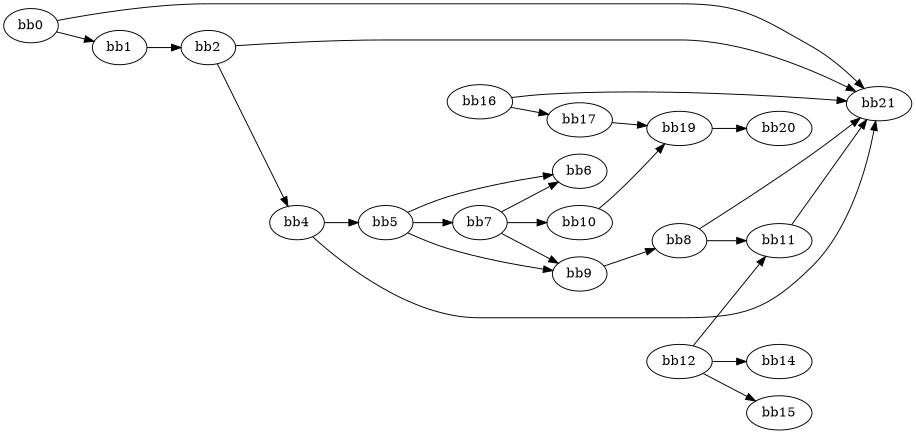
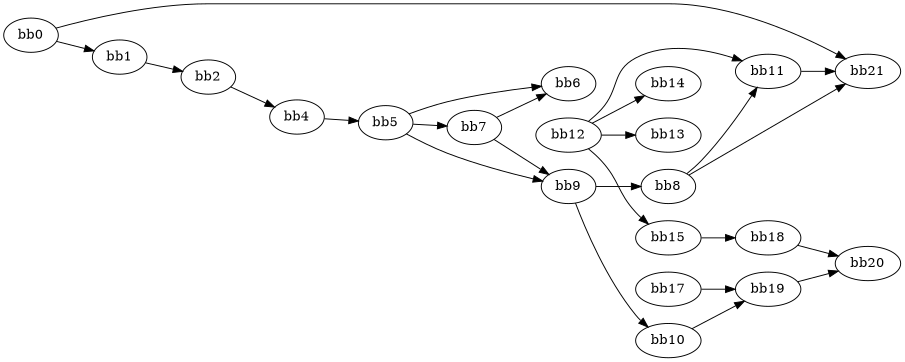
edge "bb2" -> "bb21": removed
node "bb16": removed
node "bb13": added
edge "bb7" -> "bb10": now "bb9" -> "bb10"
node "bb18": added
edge "bb4" -> "bb21": removed
